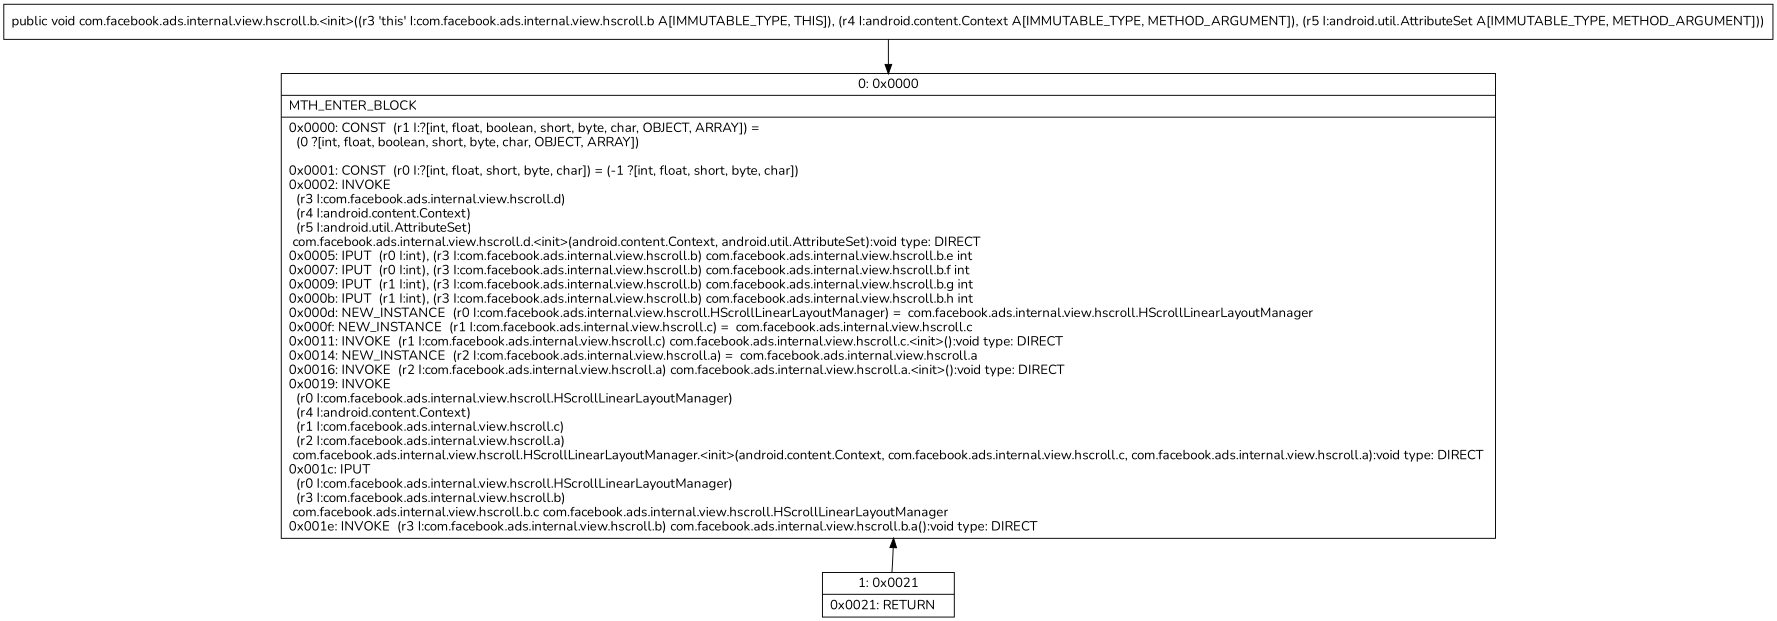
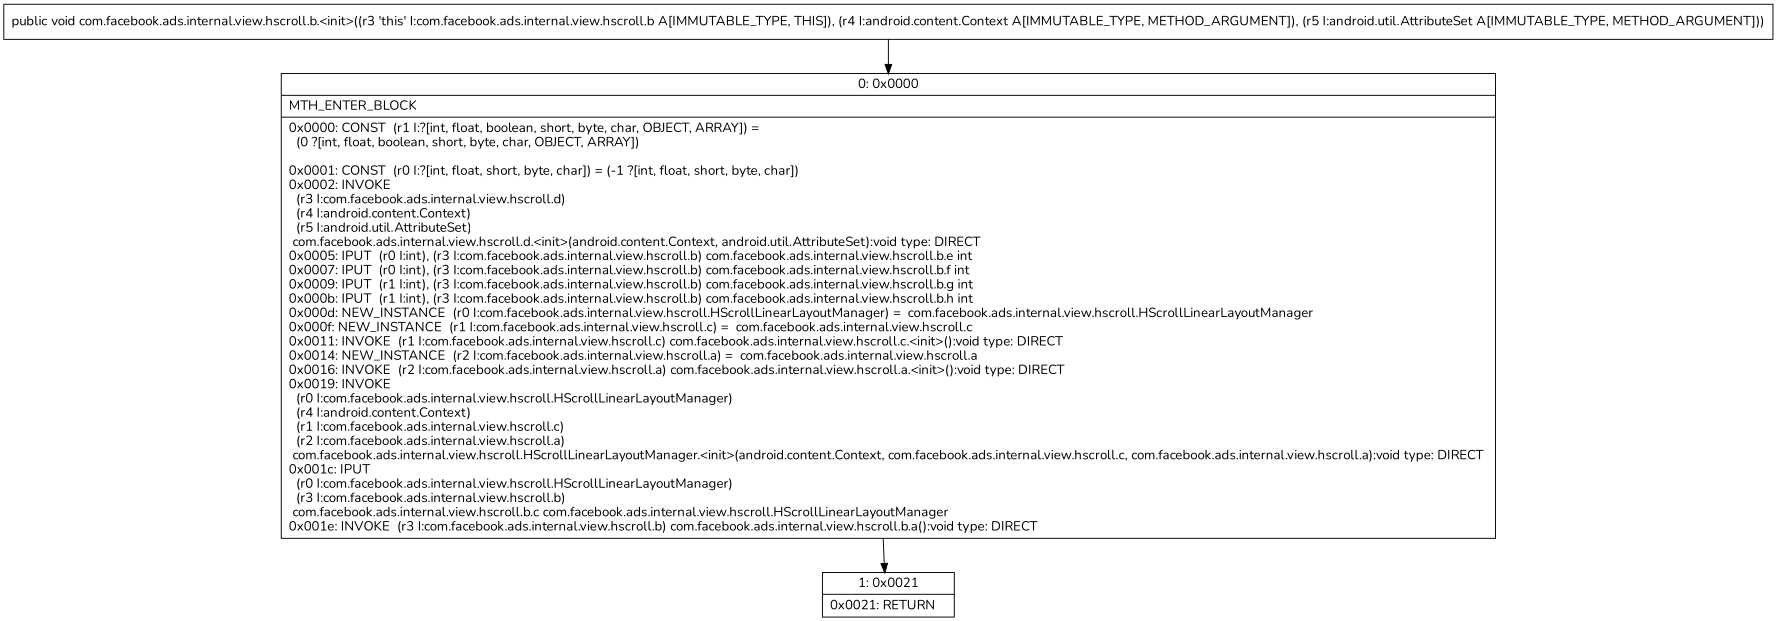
edge "1: 0x0021" -> "0: 0x0000": reversed
